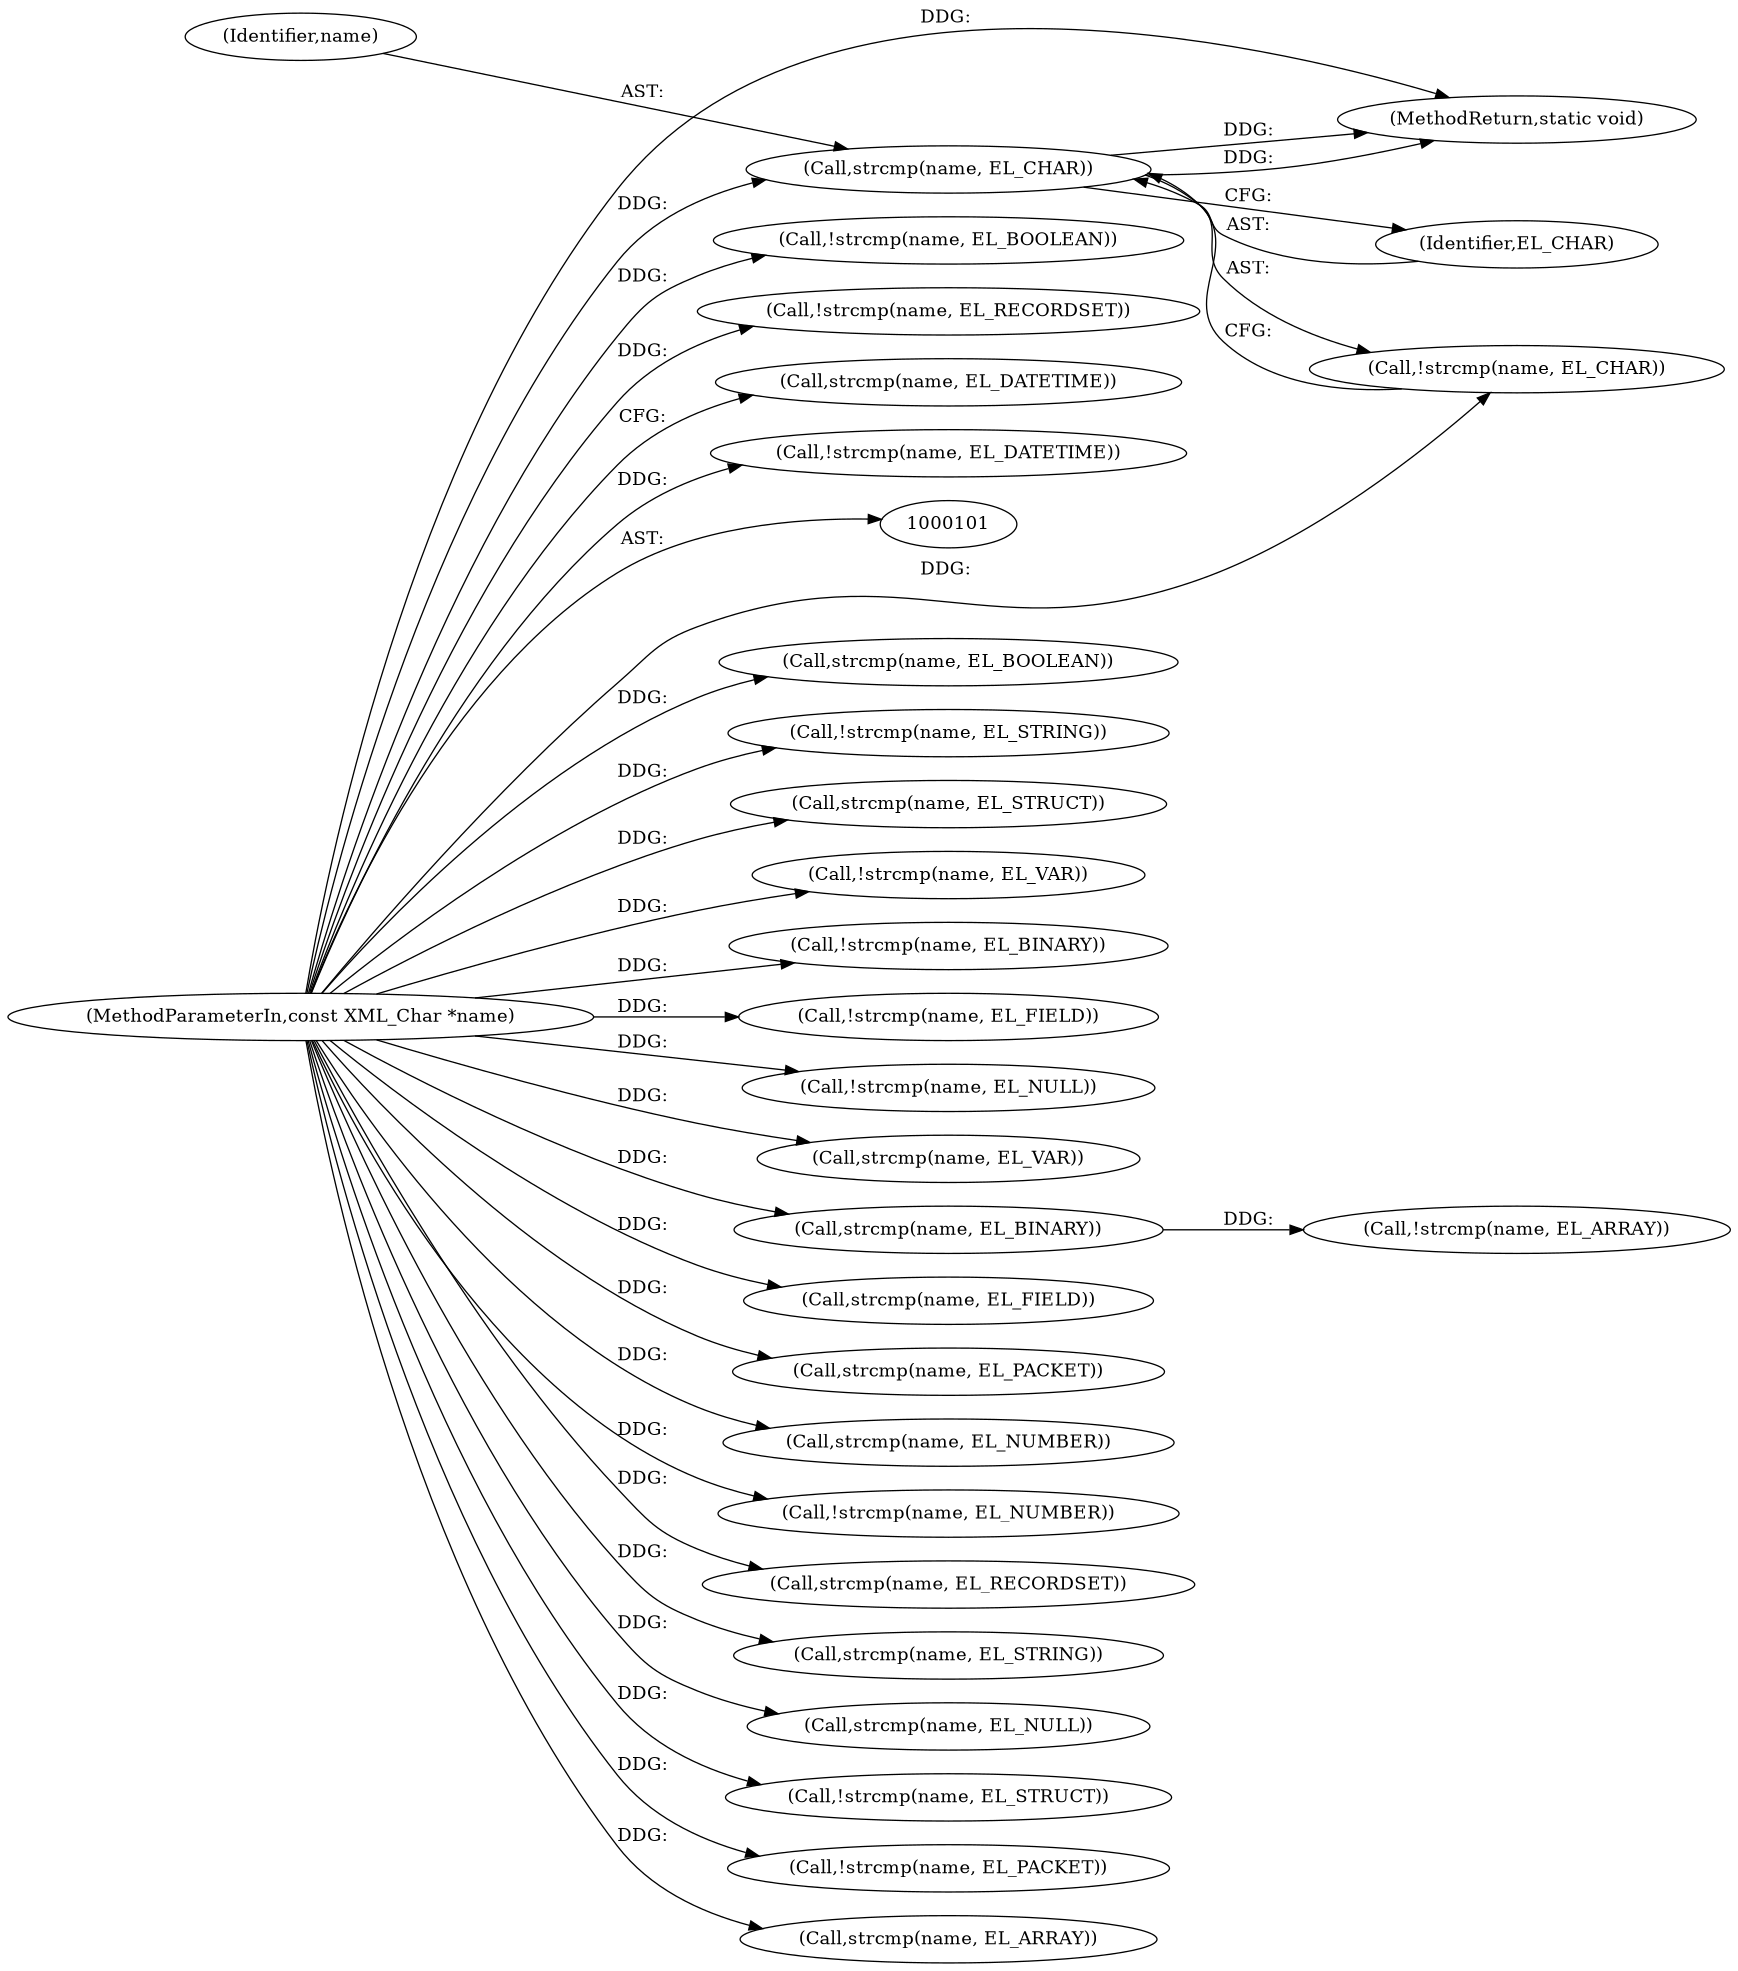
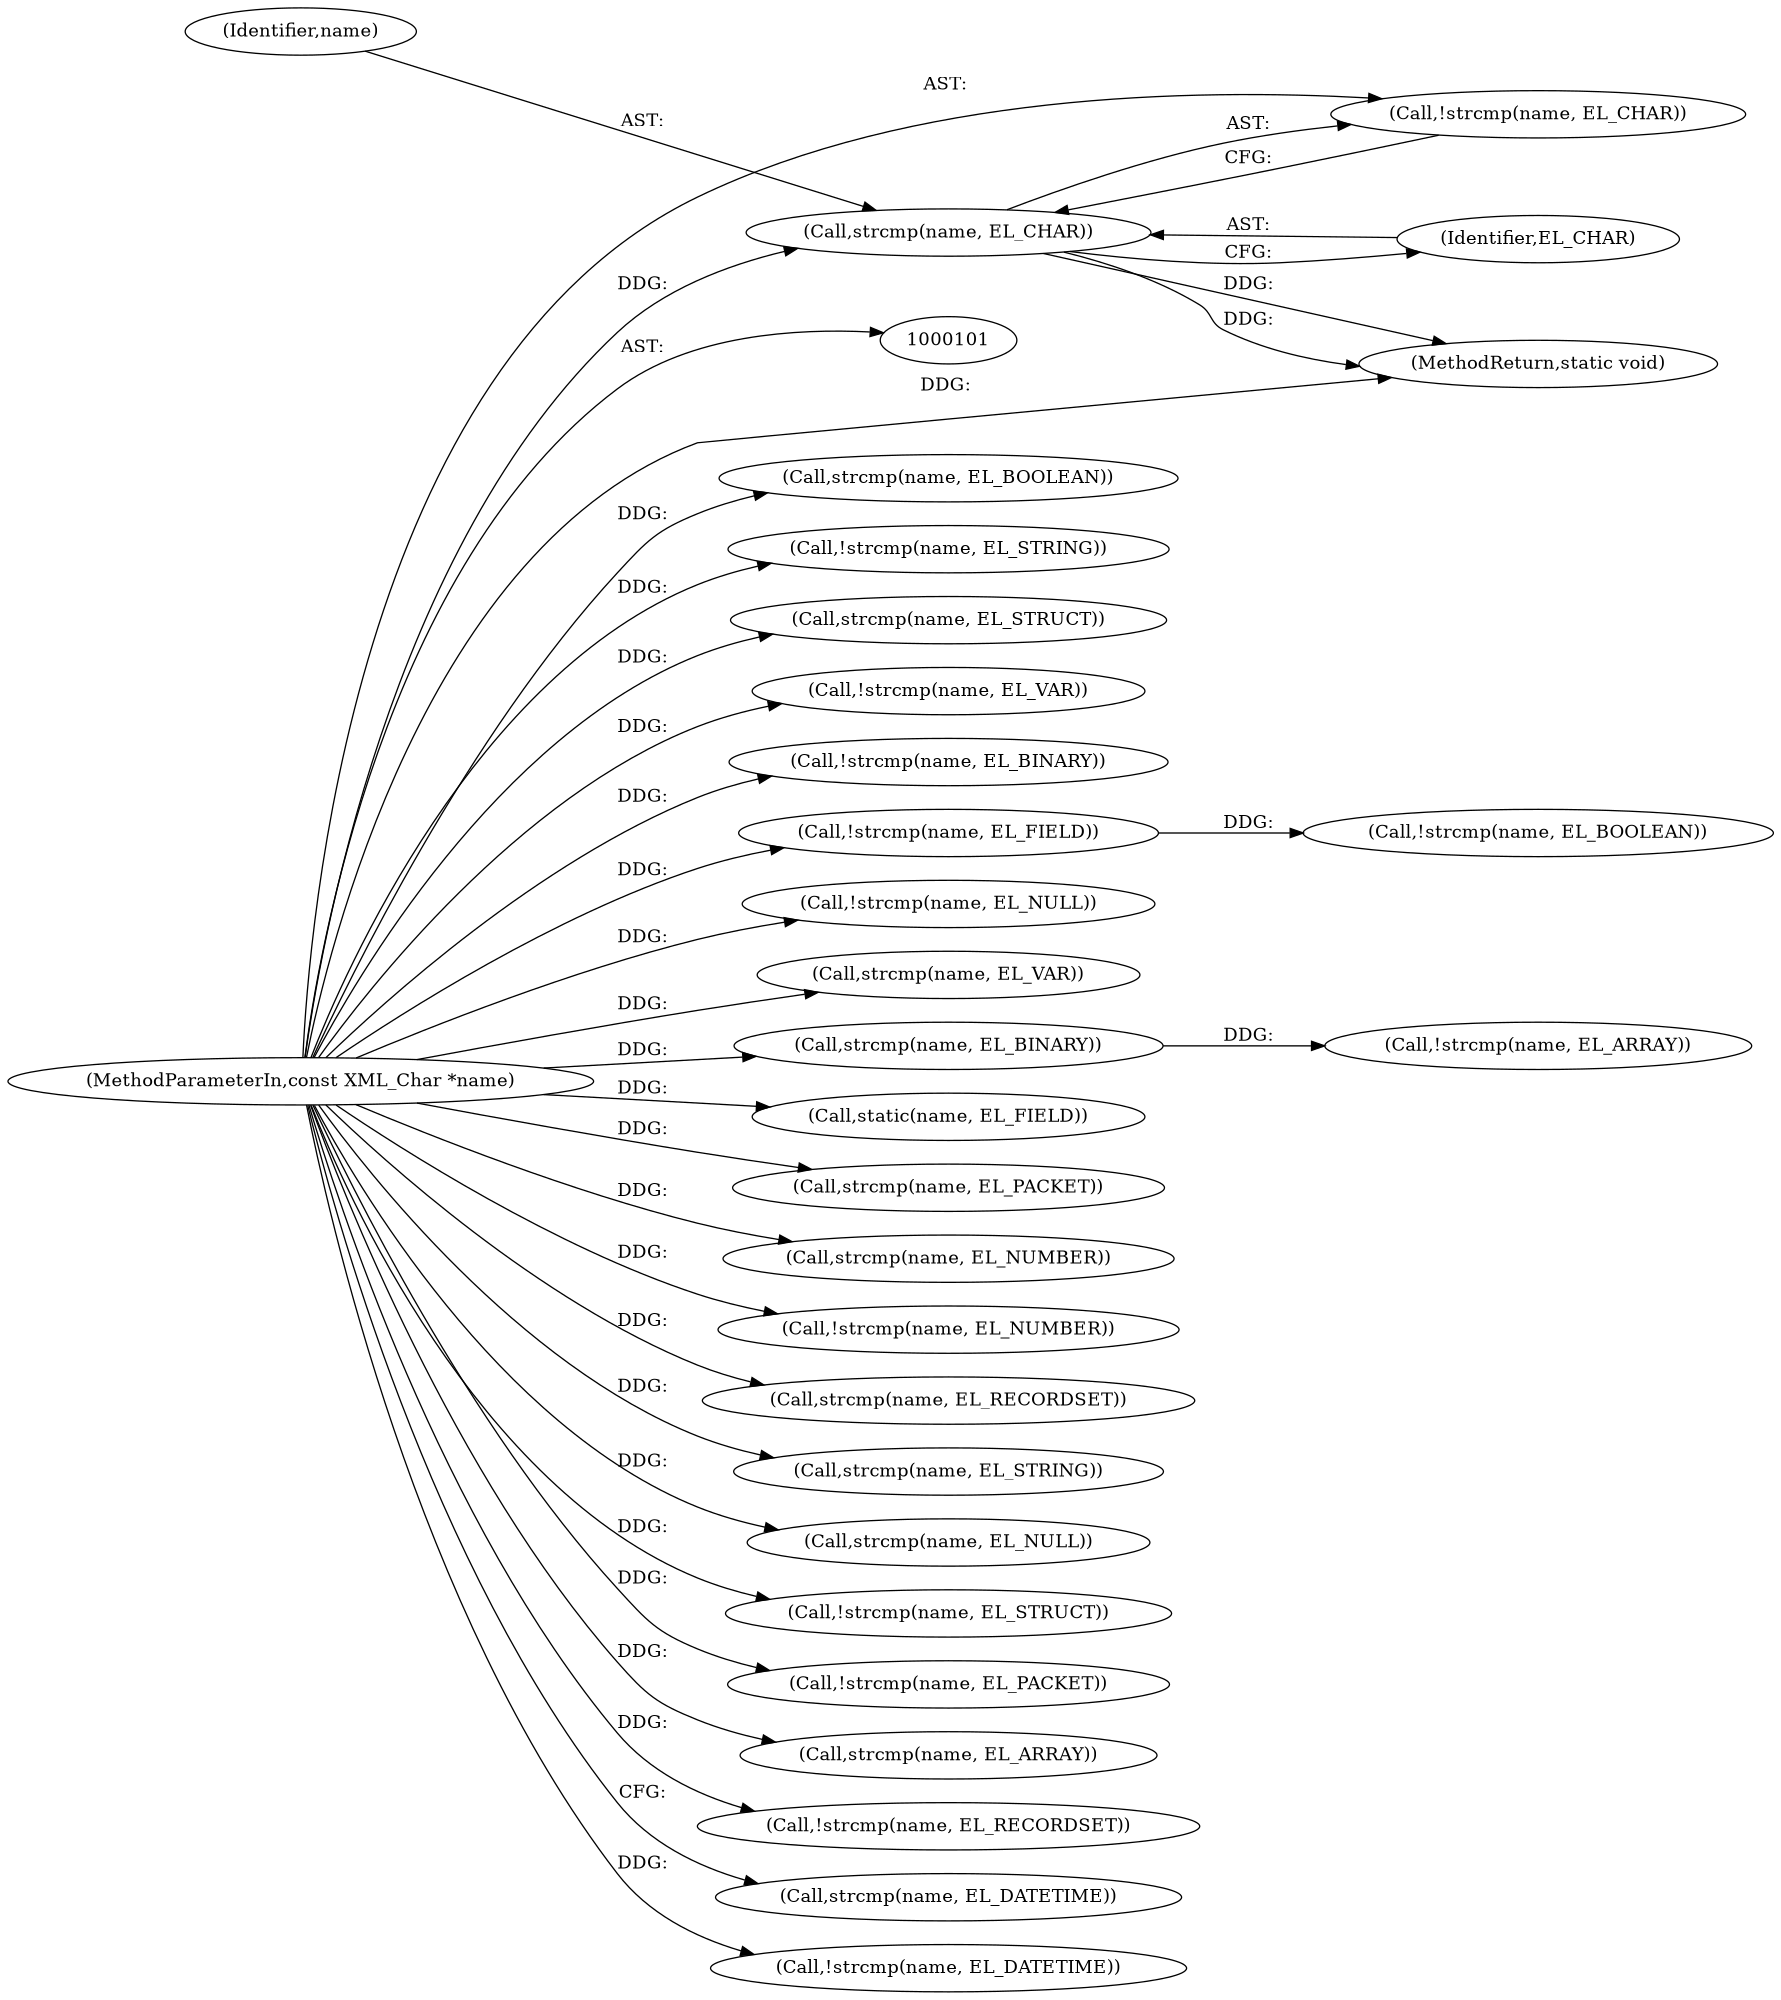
edge "(MethodParameterIn,const XML_Char *name)" -> "(Call,!strcmp(name, EL_CHAR))": label "DDG: " -> "AST: "
edge "(MethodParameterIn,const XML_Char *name)" -> "(Call,!strcmp(name, EL_BOOLEAN))": now "(Call,!strcmp(name, EL_FIELD))" -> "(Call,!strcmp(name, EL_BOOLEAN))"
node "(Call,strcmp(name, EL_FIELD))": label "(Call,strcmp(name, EL_FIELD))" -> "(Call,static(name, EL_FIELD))"
